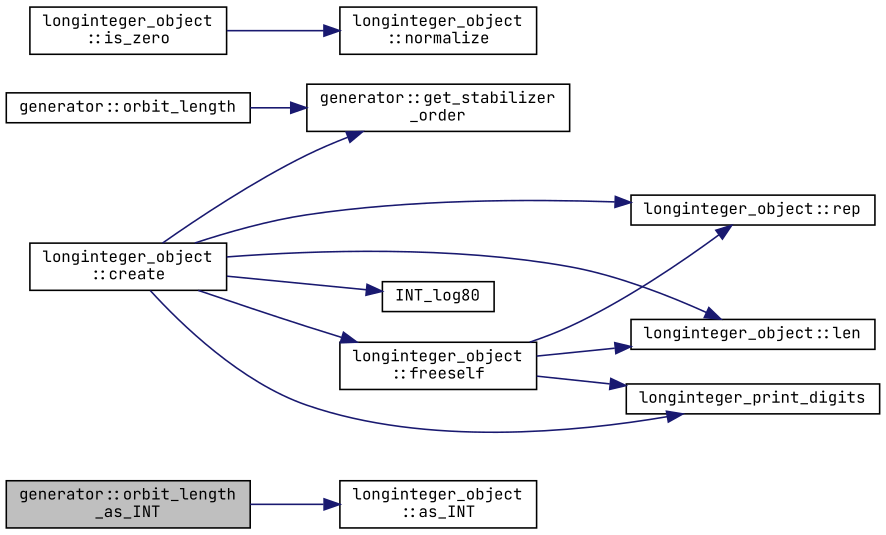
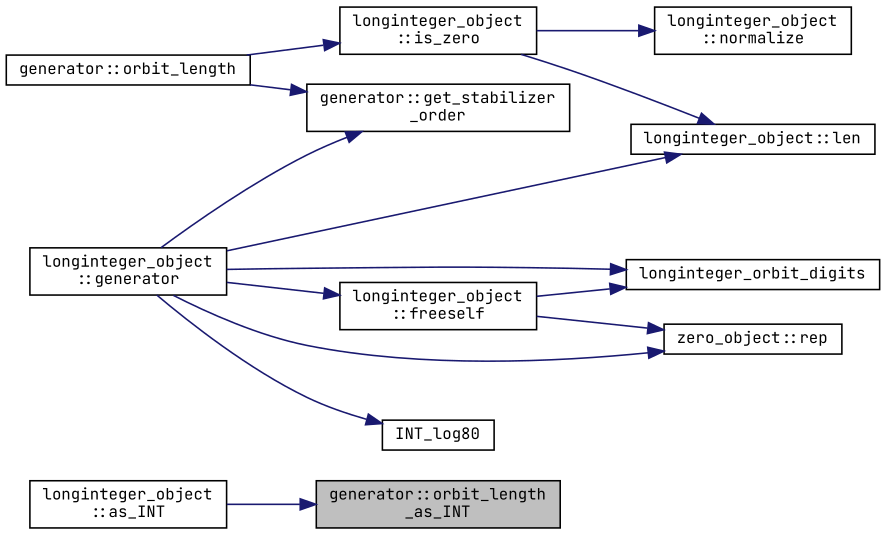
edge "generator::orbit_length" -> "longinteger_object ::is_zero": added
node "longinteger_object::rep": label "longinteger_object::rep" -> "zero_object::rep"
node "longinteger_object ::create": label "longinteger_object ::create" -> "longinteger_object ::generator"
edge "longinteger_object ::freeself" -> "longinteger_object::len": now "longinteger_object ::is_zero" -> "longinteger_object::len"
node "longinteger_print_digits": label "longinteger_print_digits" -> "longinteger_orbit_digits"
edge "generator::orbit_length _as_INT" -> "longinteger_object ::as_INT": reversed
